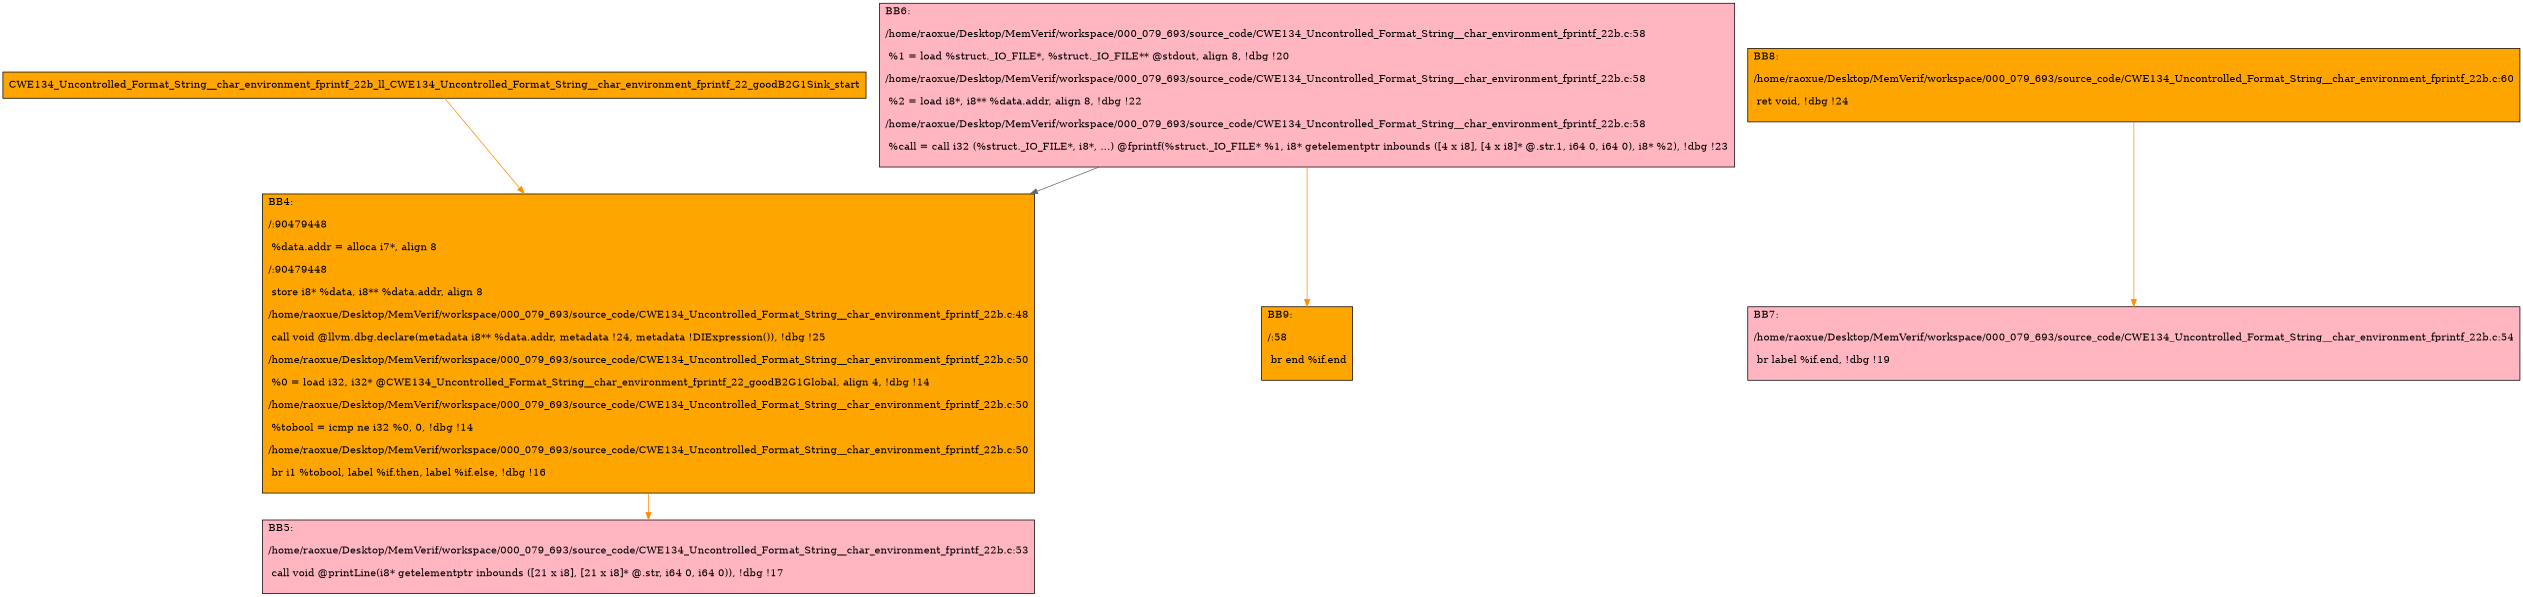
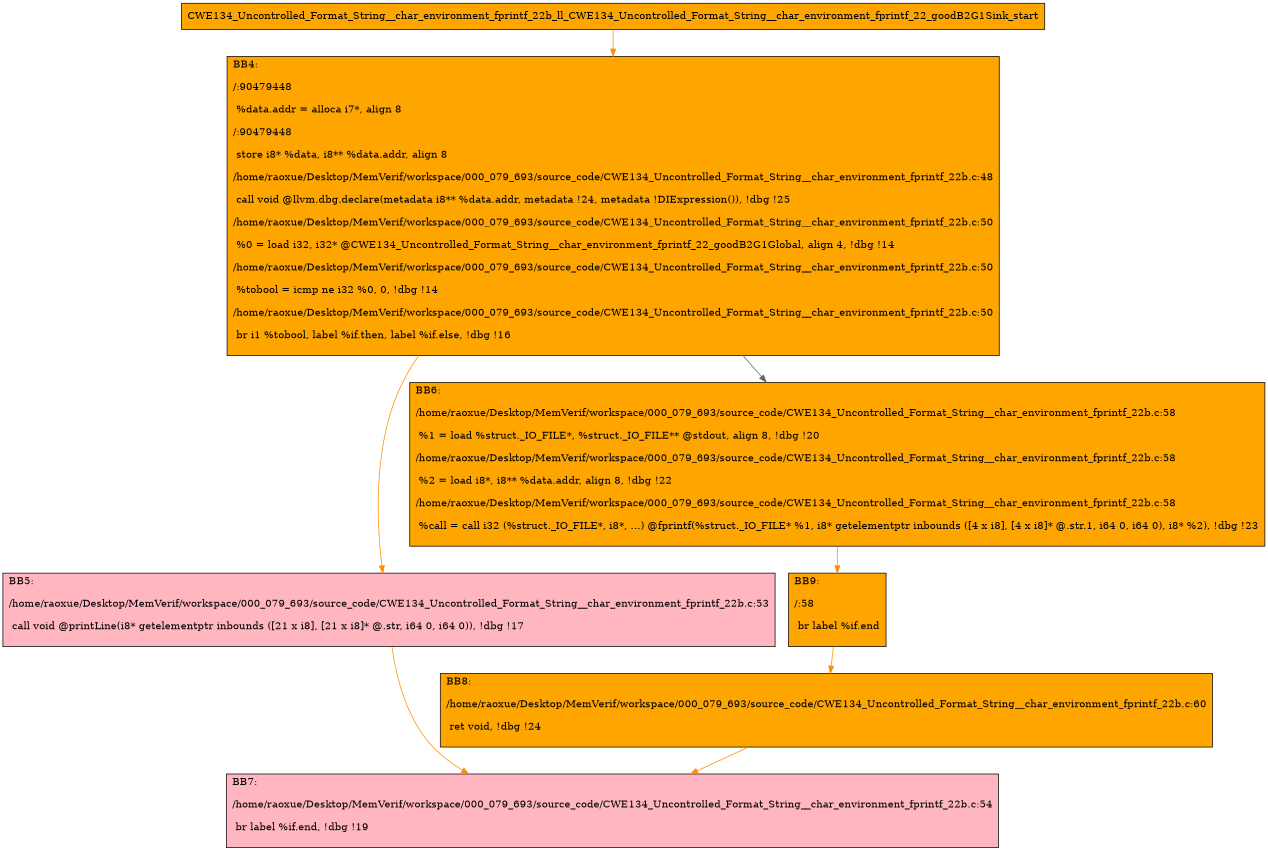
node "BB6:": fillcolor lightpink -> orange
edge "BB6:" -> "BB4:": reversed
node "BB9:": text "br end %if.end" -> "br label %if.end"
edge "BB9:" -> "BB8:": added
edge "BB5:" -> "BB7:": added
